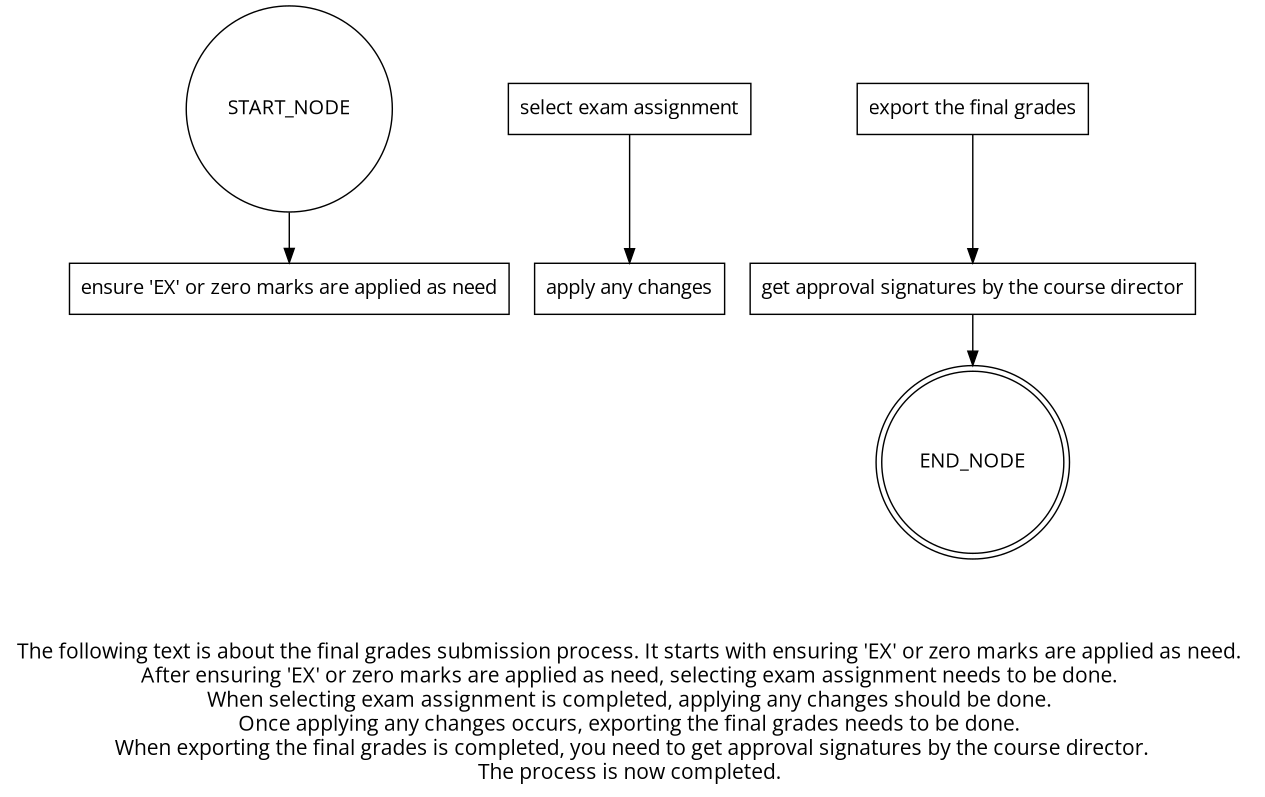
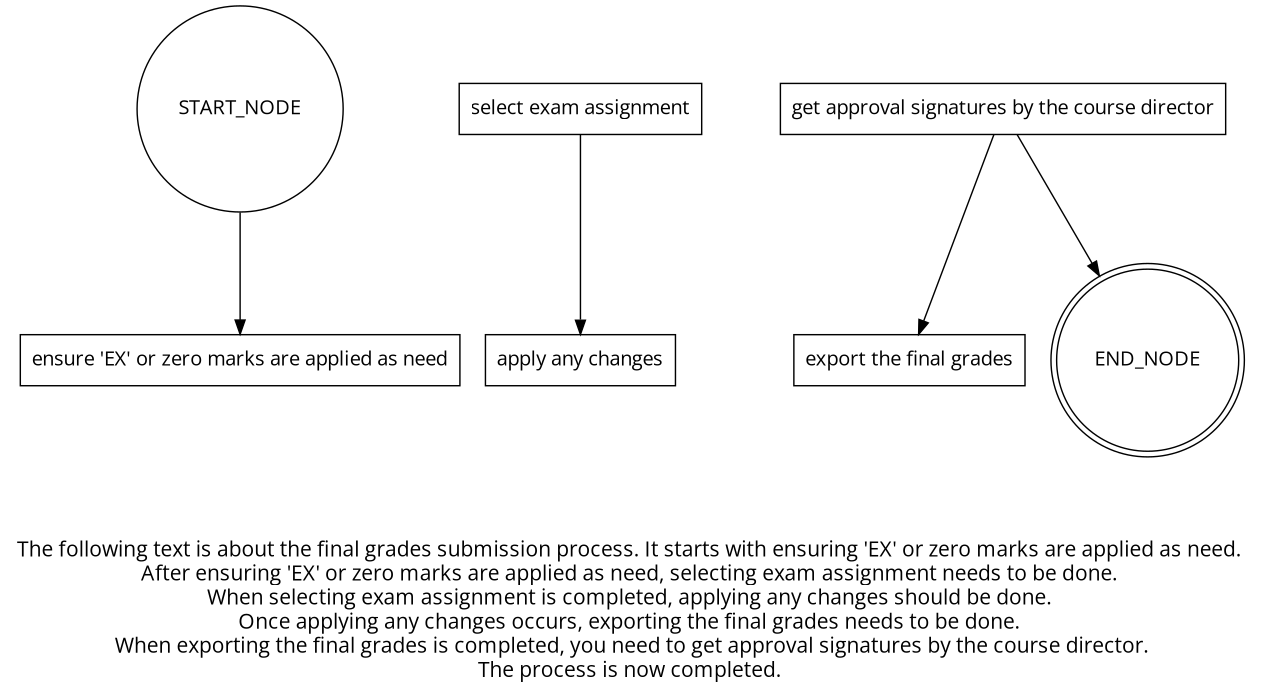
edge "export the final grades" -> "get approval signatures by the course director": reversed
